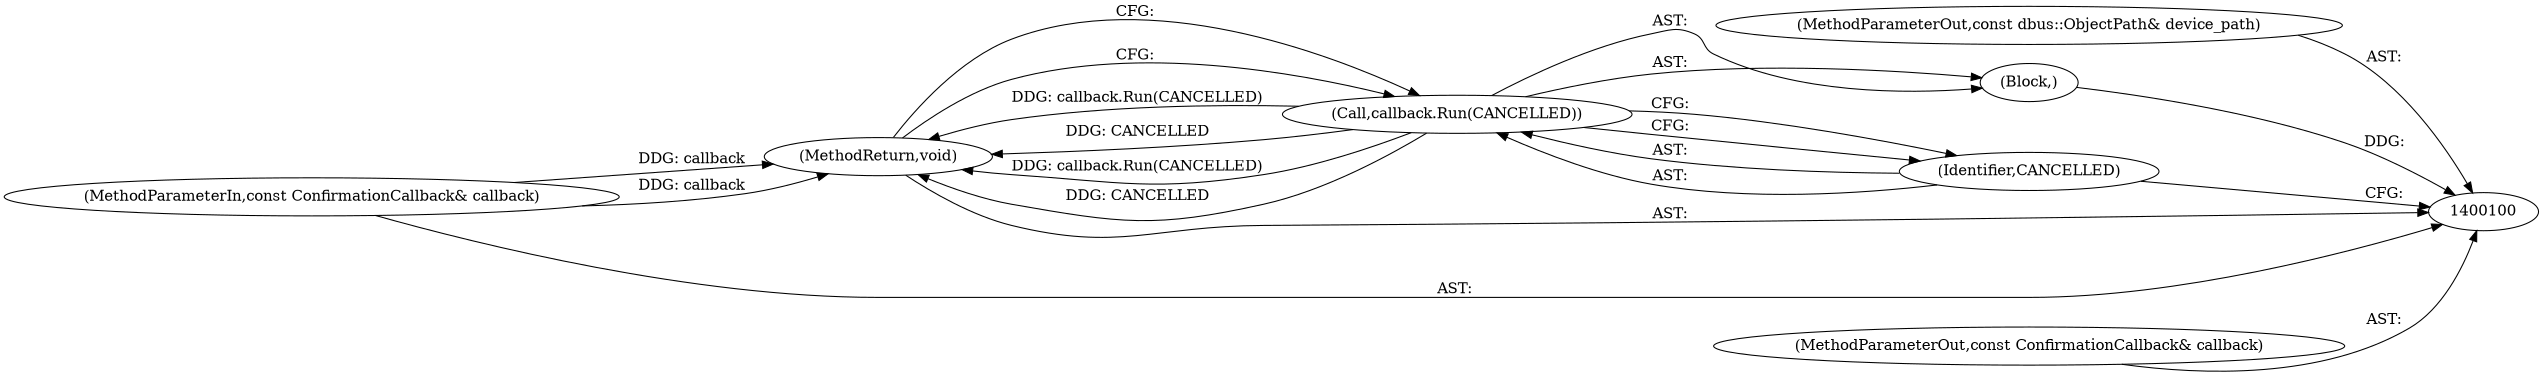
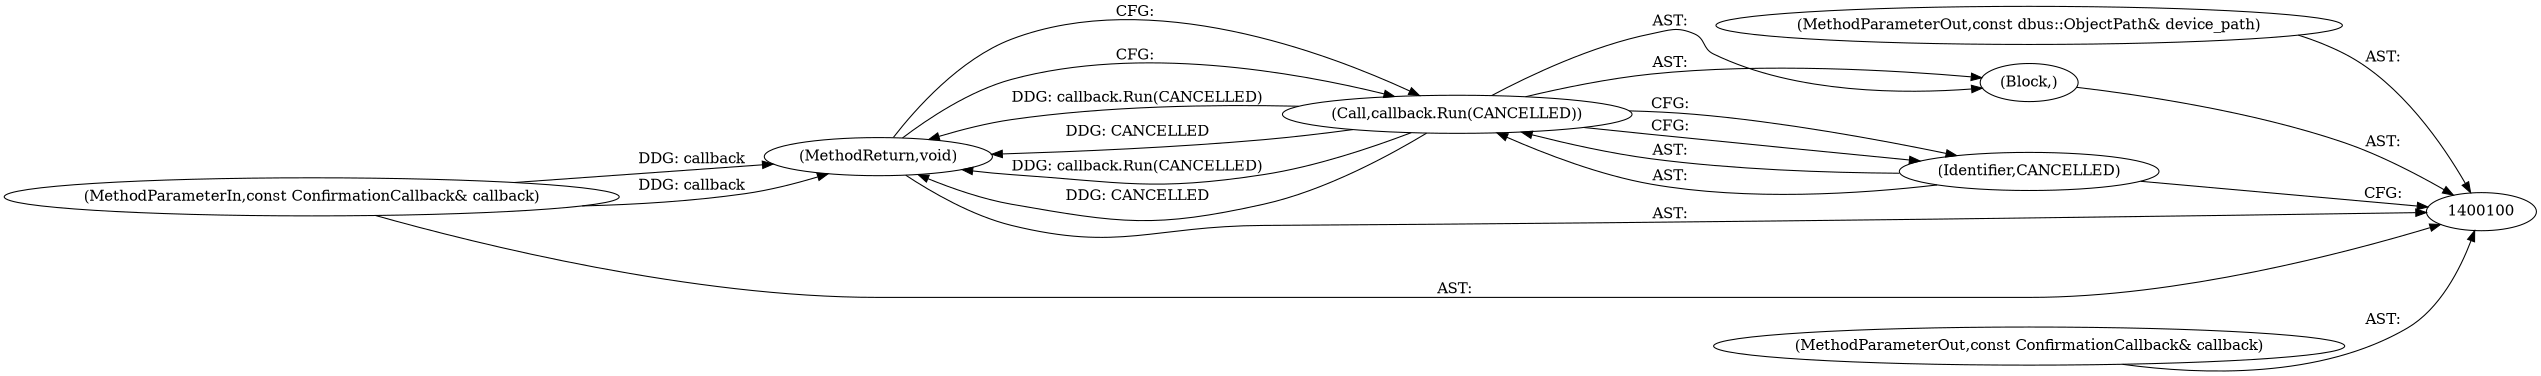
edge "(Block,)" -> "1400100": label "DDG: " -> "AST: "
